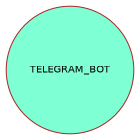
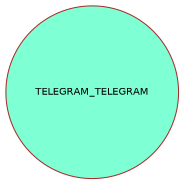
node "TELEGRAM_BOT": label "TELEGRAM_BOT" -> "TELEGRAM_TELEGRAM"
